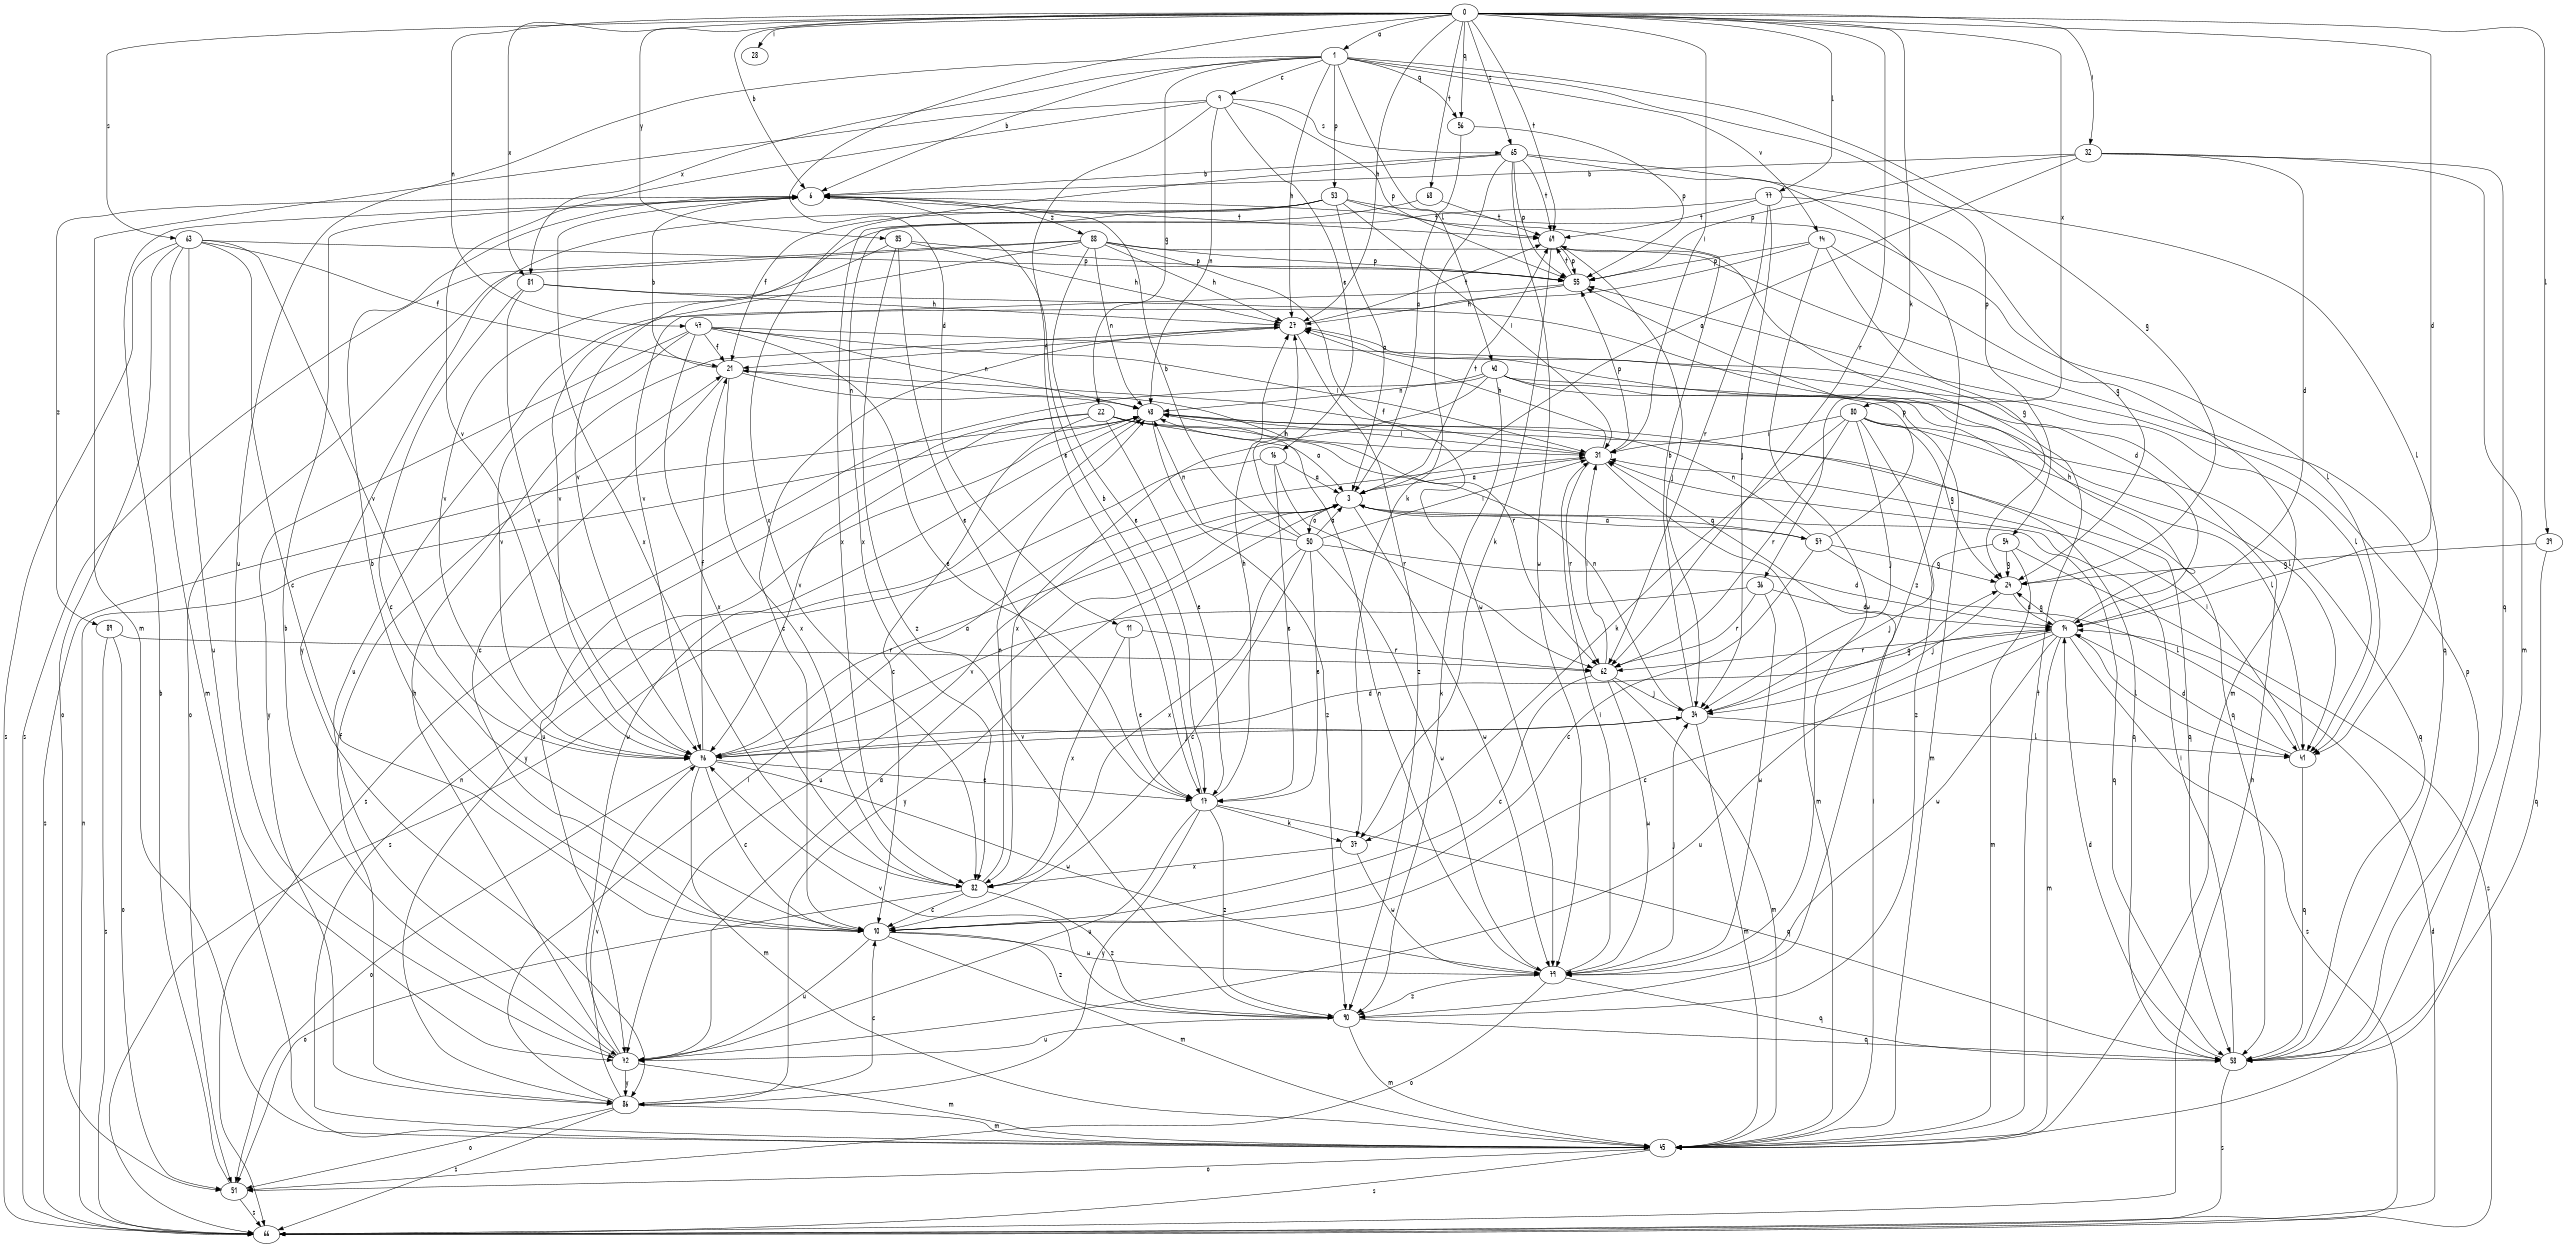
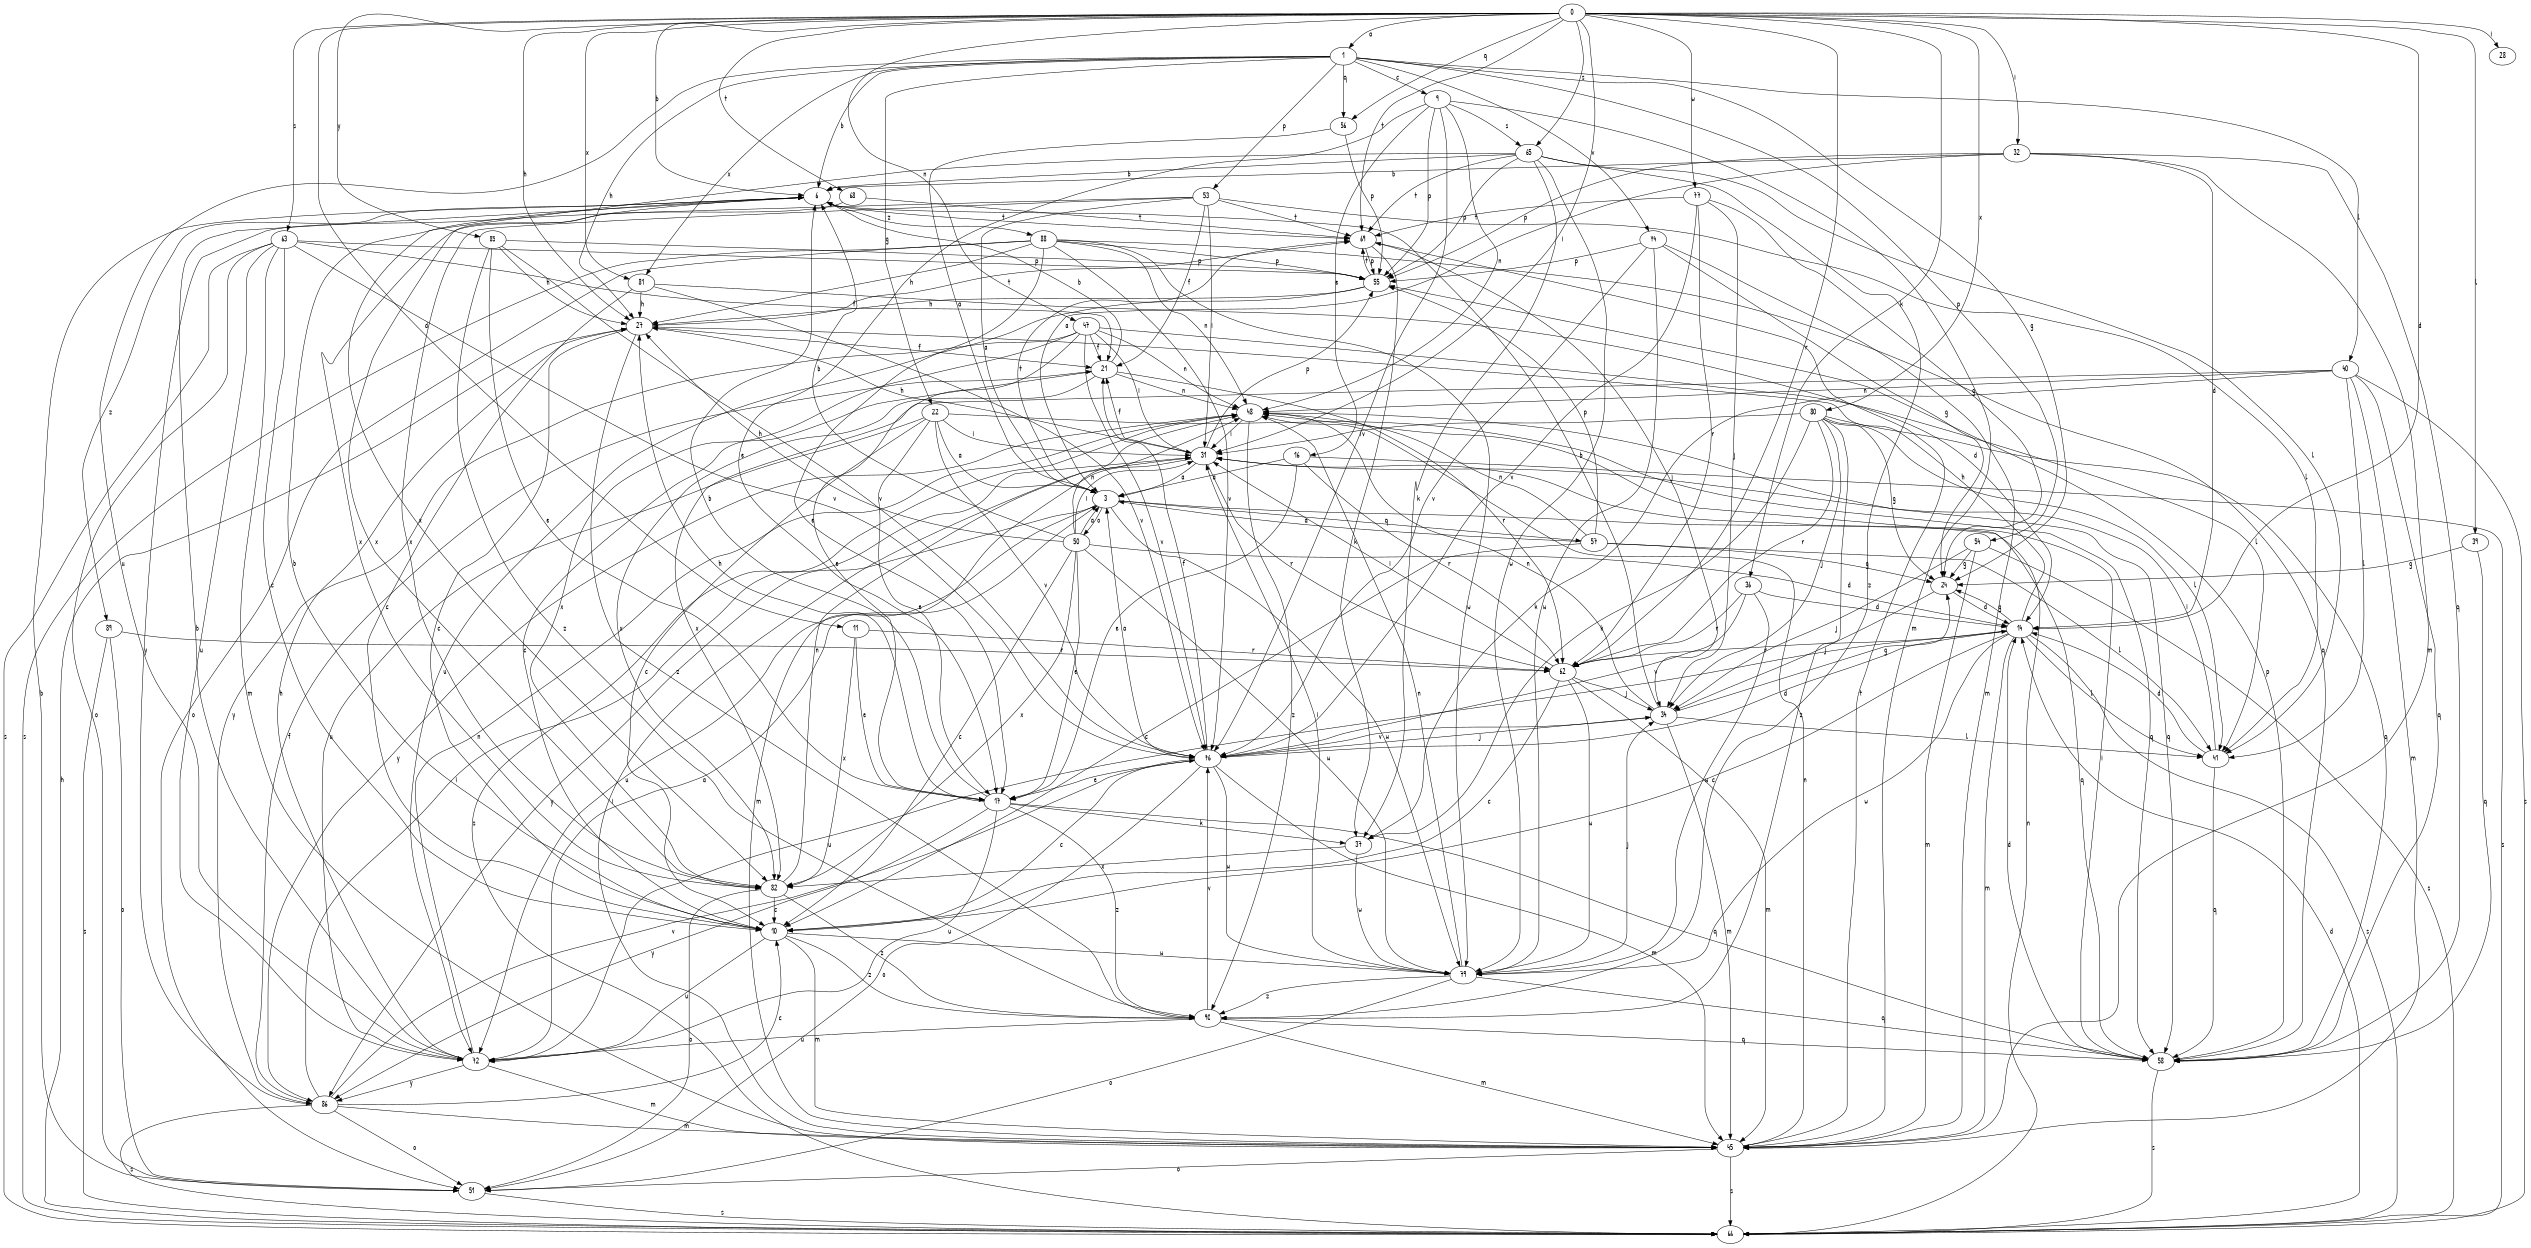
edge "0" -> "77": label "l" -> "w"
edge "40" -> "90": now "40" -> "37"
edge "72" -> "48": label "w" -> "n"
